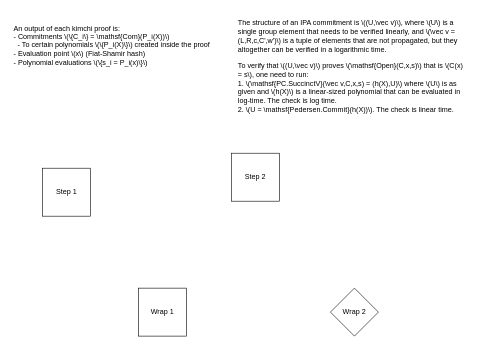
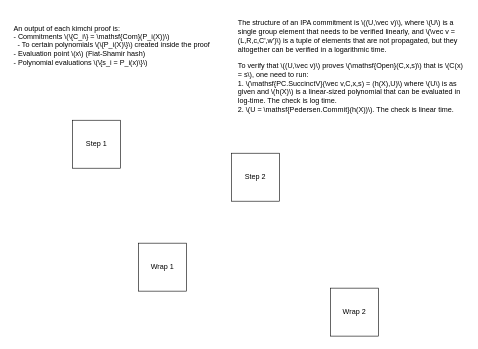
node "Step 1": moved (66, 192) -> (96, 144)
node "Wrap 1": moved (162, 312) -> (162, 267)
node "Wrap 2": shape diamond -> rectangle
